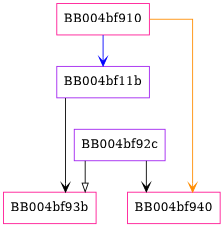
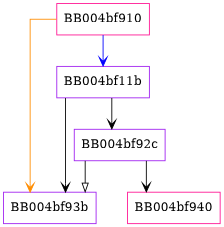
edge "BB004bf910" -> "BB004bf940": now "BB004bf910" -> "BB004bf93b"
edge "BB004bf11b" -> "BB004bf92c": added
node "BB004bf93b": color deeppink -> purple
